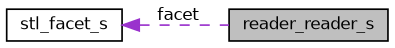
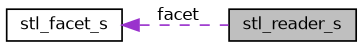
node "reader_reader_s": label "reader_reader_s" -> "stl_reader_s"
